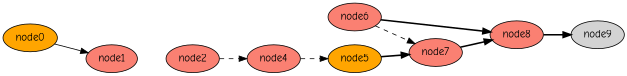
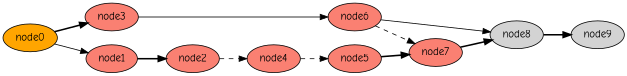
node "node3": added
edge "node6" -> "node8": style bold -> solid
node "node8": fillcolor salmon -> lightgrey
edge "node1" -> "node2": added
node "node5": fillcolor orange -> salmon
